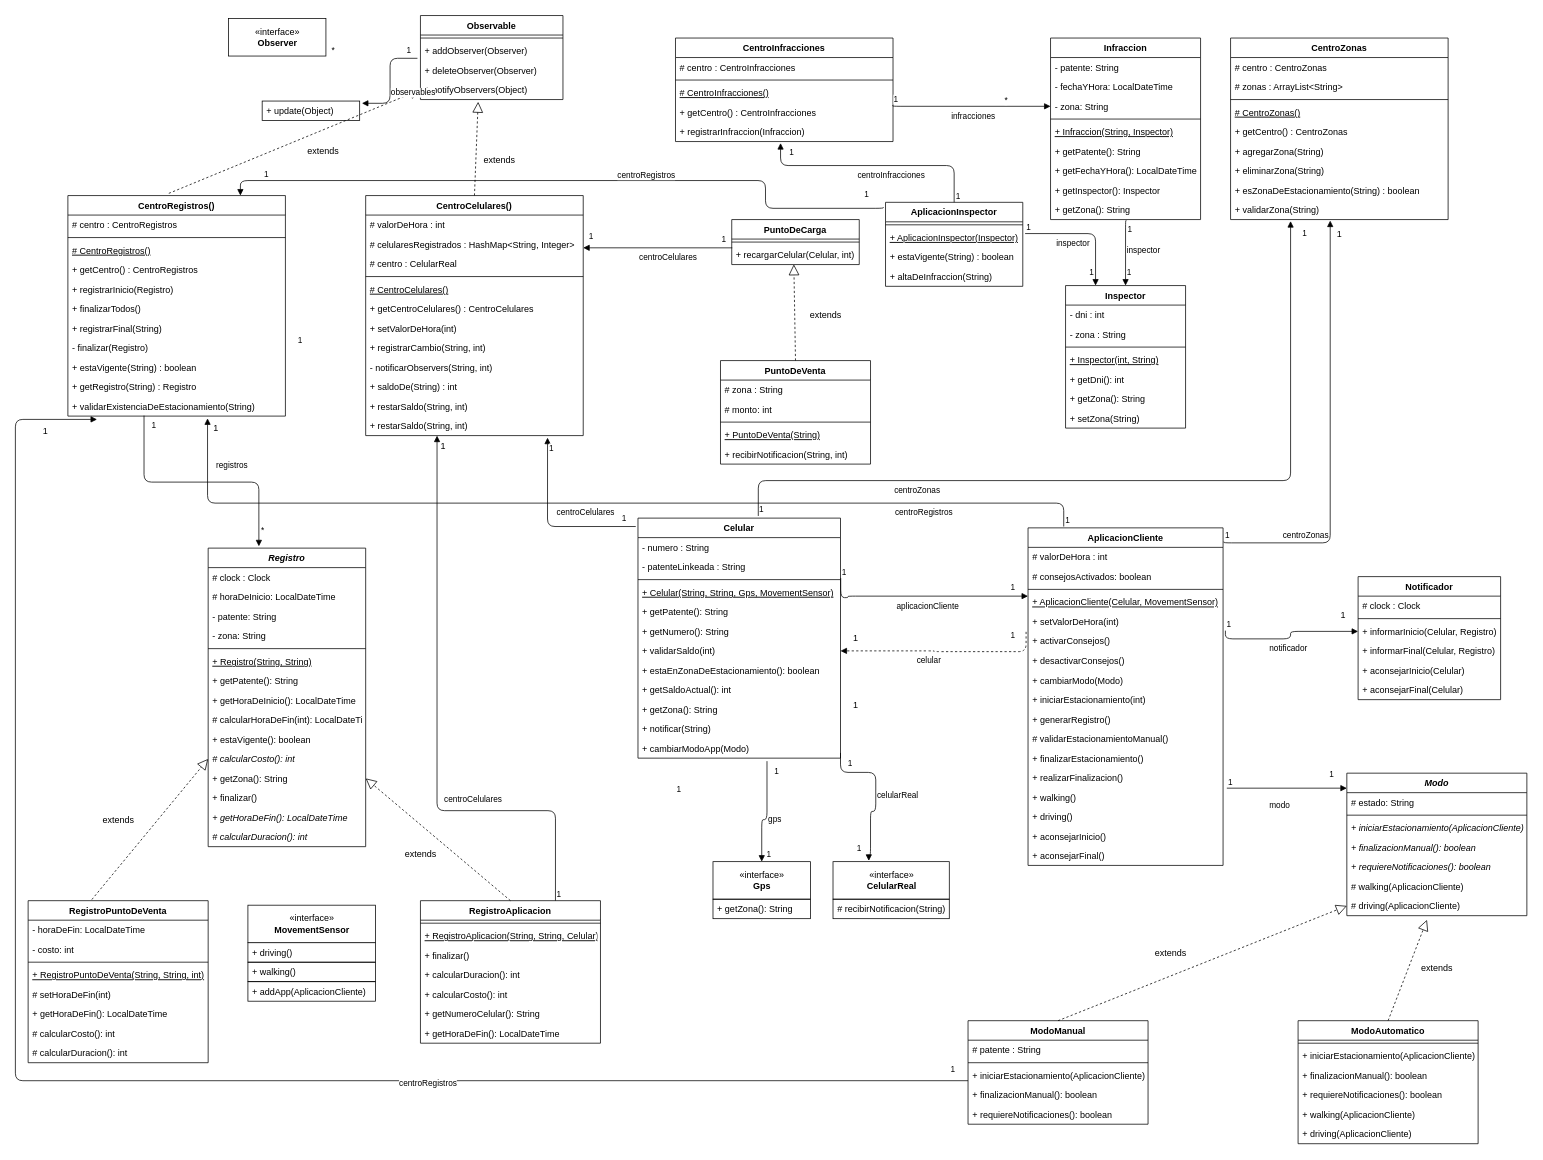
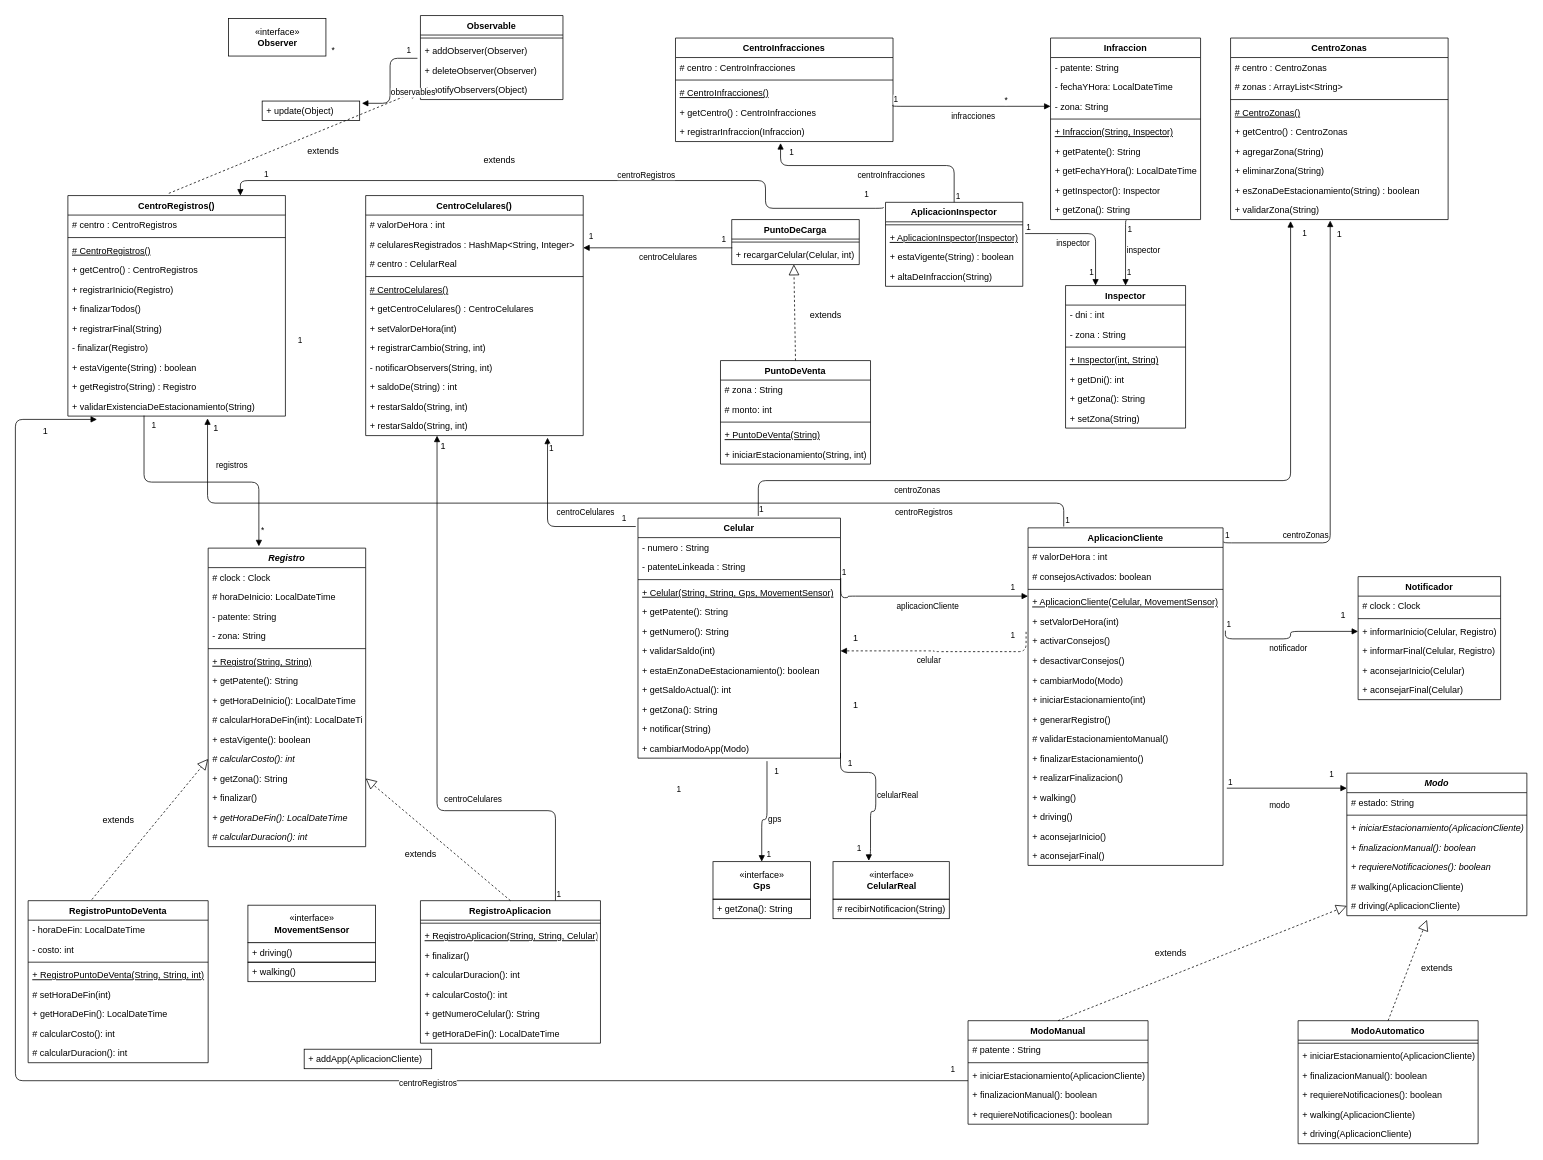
edge "CentroCelulares()" -> "+ notifyObservers(Object)": removed
node "+ recibirNotificacion(String, int)": label "+ recibirNotificacion(String, int)" -> "+ iniciarEstacionamiento(String, int)"
node "+ addApp(AplicacionCliente)": moved (312, 991) -> (368, 1059)
